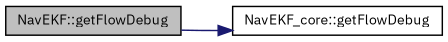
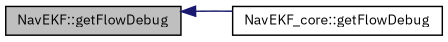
edge "NavEKF::getFlowDebug" -> "NavEKF_core::getFlowDebug": reversed
